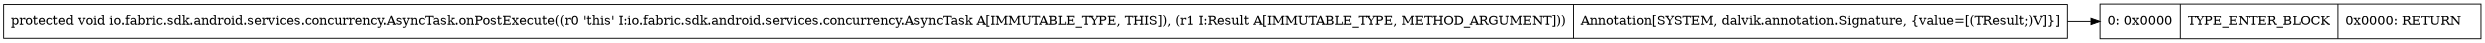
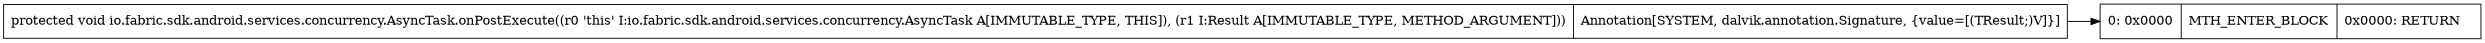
node "0: 0x0000": text "TYPE_ENTER_BLOCK" -> "MTH_ENTER_BLOCK"
